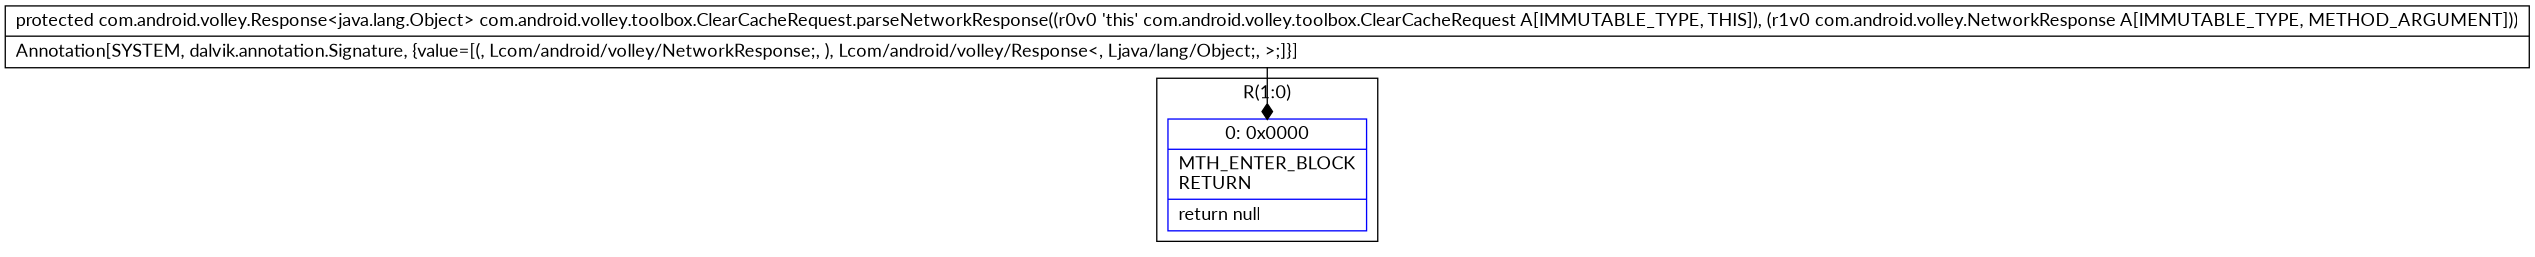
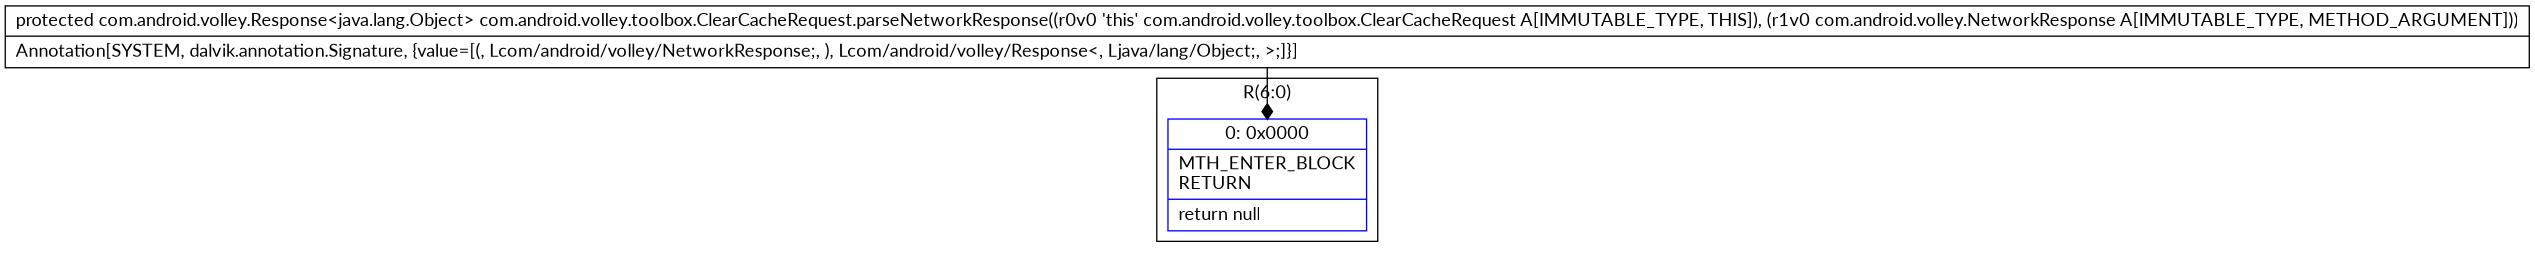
cluster "R(1:0)": label "R(1:0)" -> "R(6:0)"
